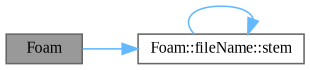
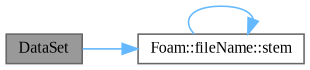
node "Foam": label "Foam" -> "DataSet"
